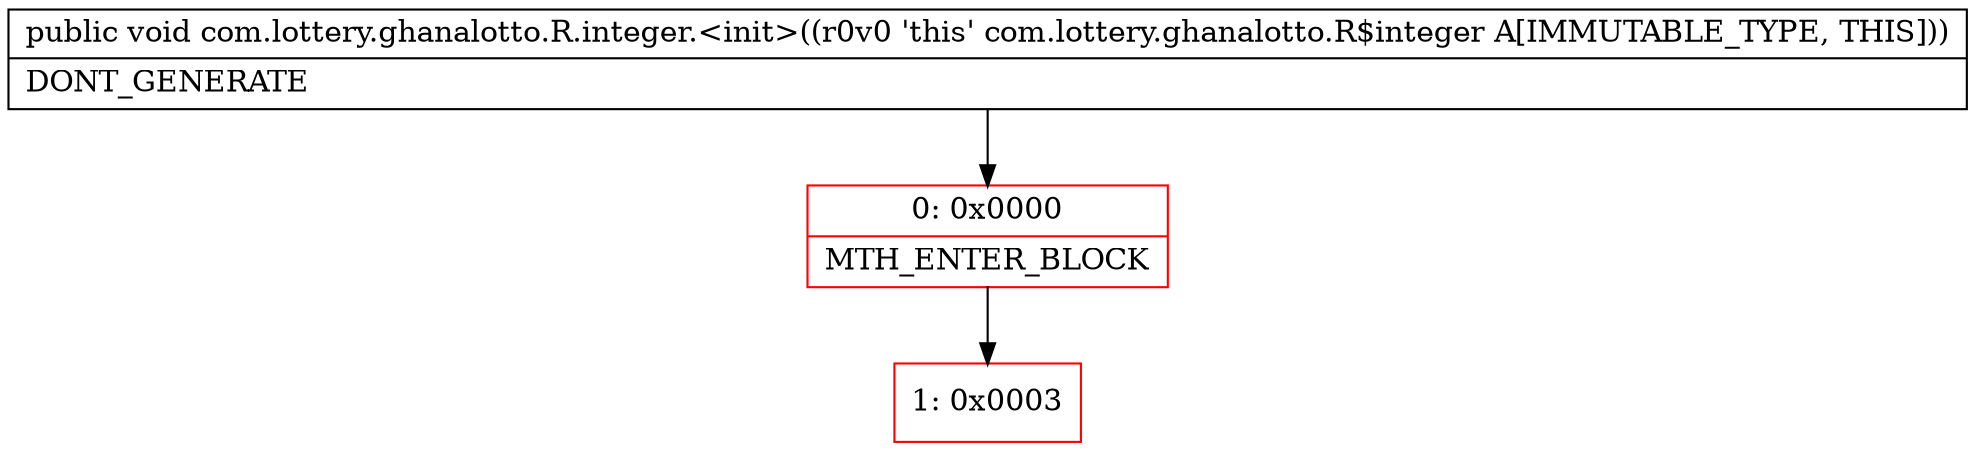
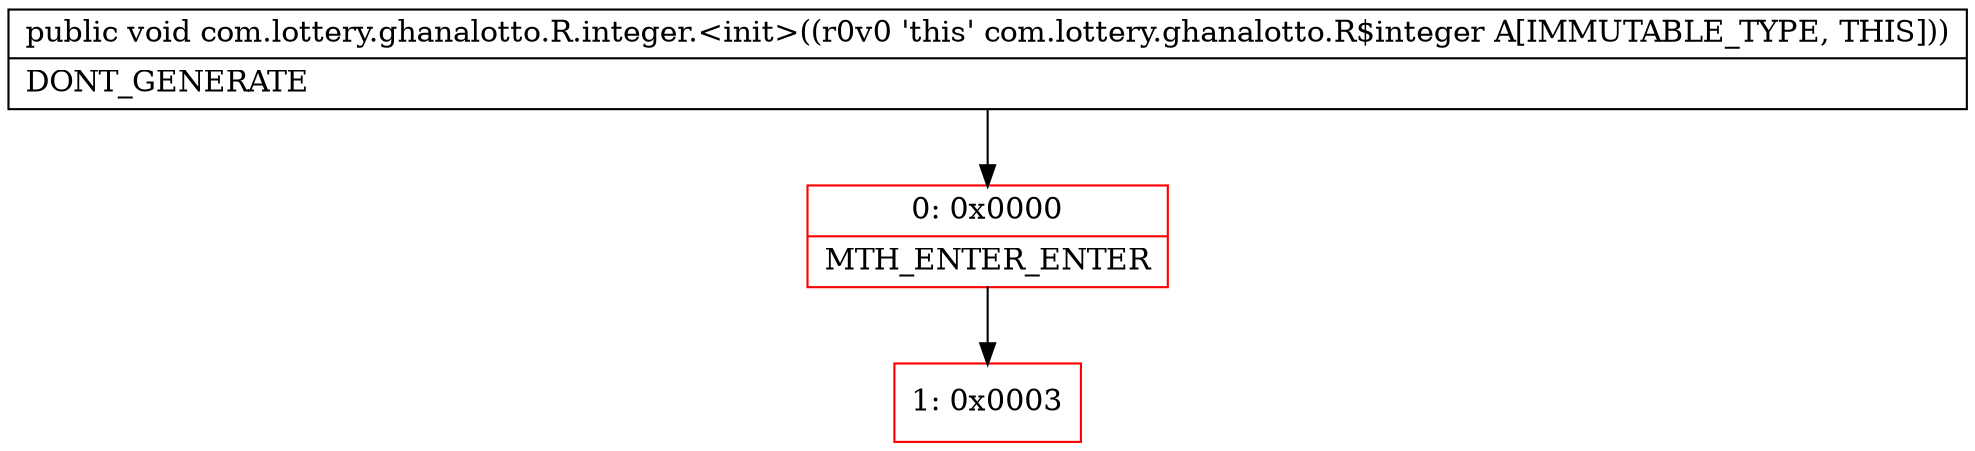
node "0: 0x0000": text "MTH_ENTER_BLOCK" -> "MTH_ENTER_ENTER"
